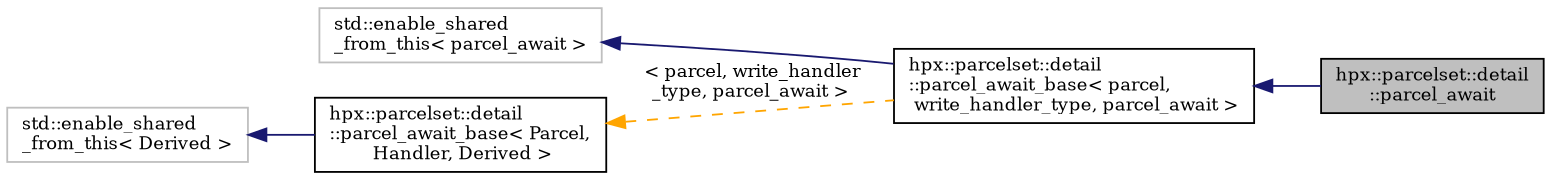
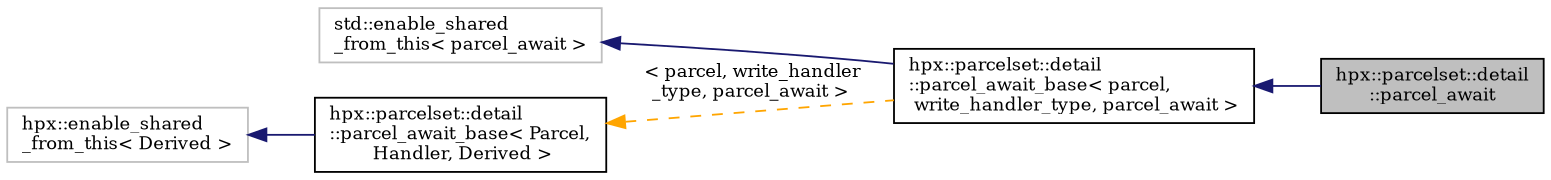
node "std::enable_shared _from_this< Derived >": label "std::enable_shared _from_this< Derived >" -> "hpx::enable_shared _from_this< Derived >"
